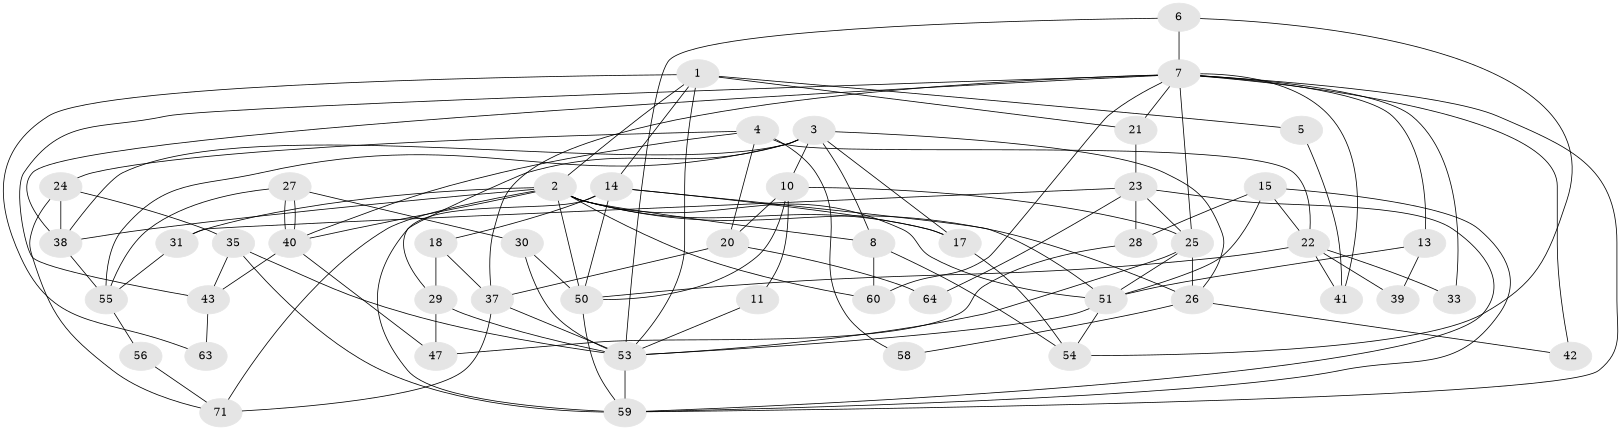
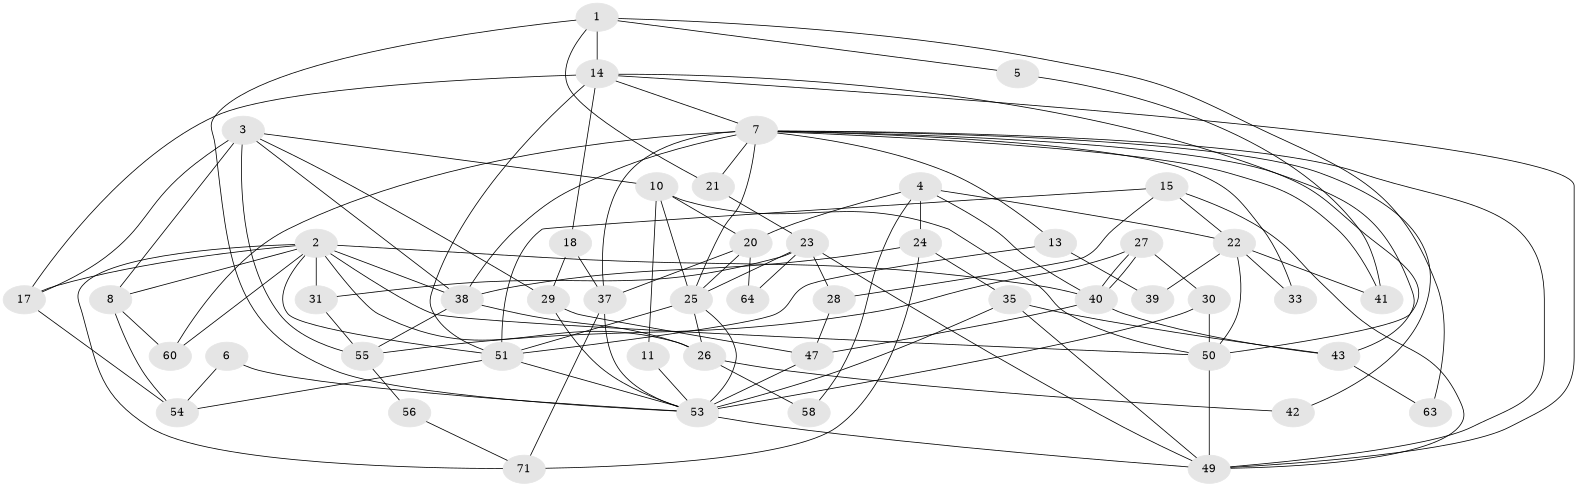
edge "6" -- "7": now "14" -- "7"
edge "1" -- "2": removed
edge "3" -- "26": now "38" -- "26"
edge "20" -- "25": added
edge "47" -- "53": added
node "59": label "59" -> "49"
